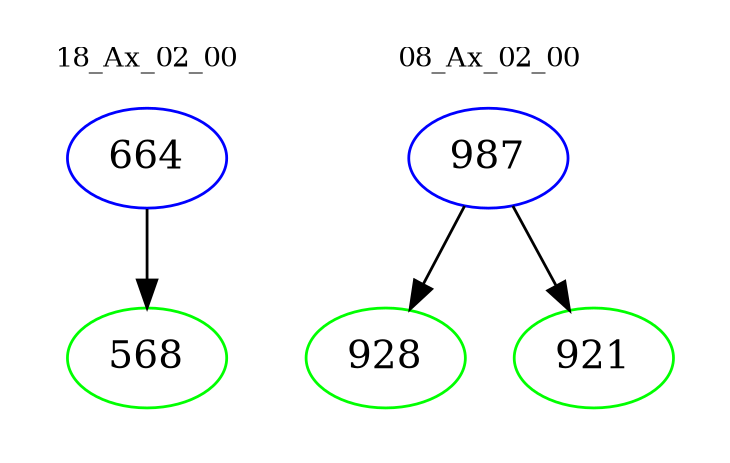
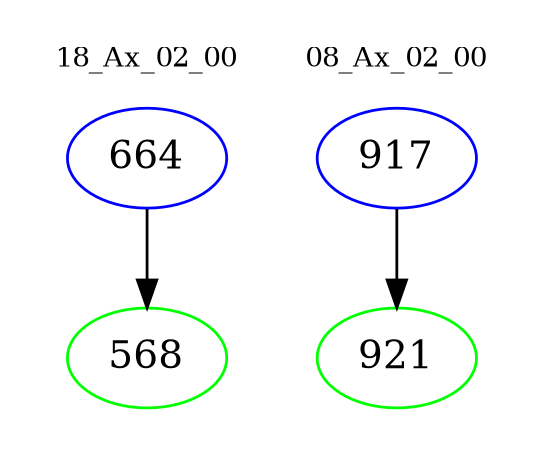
node "987": label "987" -> "917"
node "928": removed
